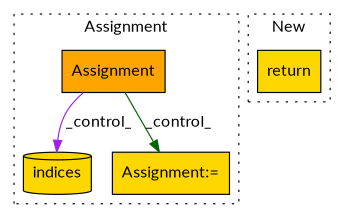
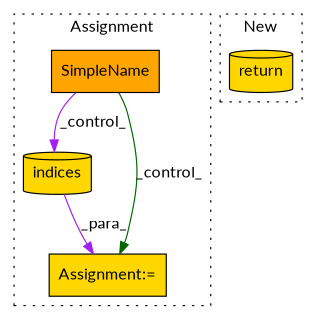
node "Assignment": label "Assignment" -> "SimpleName"
node "return": shape box -> cylinder
edge "indices" -> "Assignment:=": added, label "_para_"
